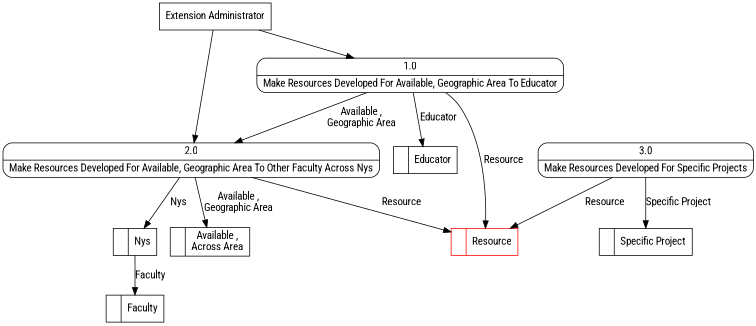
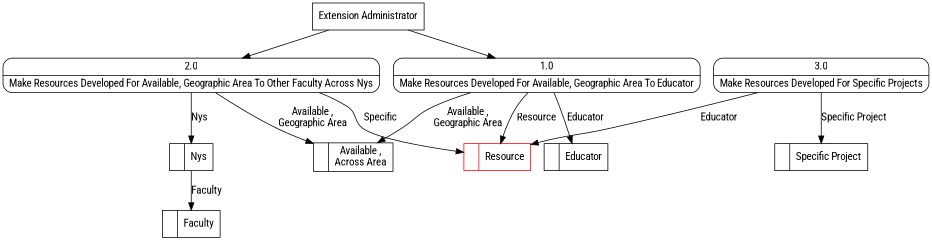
edge "1.0" -> "2.0": now "1.0" -> "Available ,"
edge "2.0" -> "Resource": label "Resource" -> "Specific"
edge "3.0" -> "Resource": label "Resource" -> "Educator"
